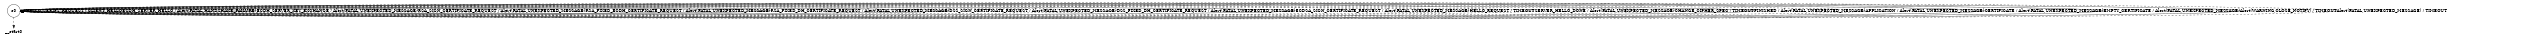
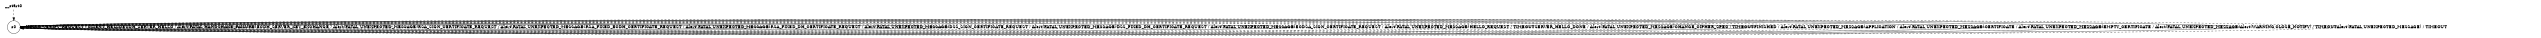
edge "s0" -> "__start0": reversed
